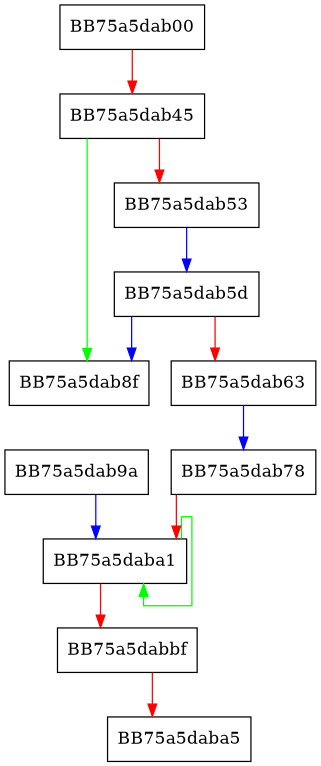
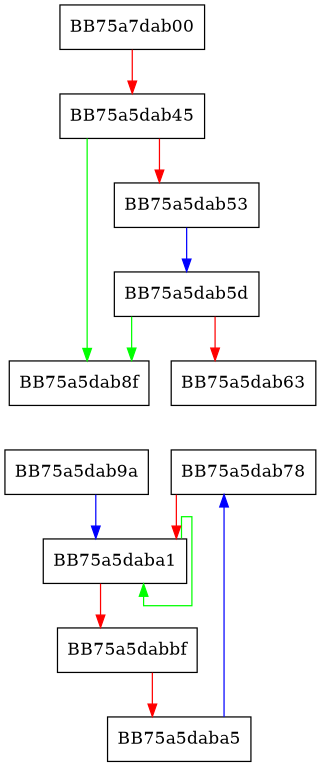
node "BB75a5dab00": label "BB75a5dab00" -> "BB75a7dab00"
edge "BB75a5dab5d" -> "BB75a5dab8f": color blue -> green
edge "BB75a5dab63" -> "BB75a5dab78": now "BB75a5daba5" -> "BB75a5dab78"
